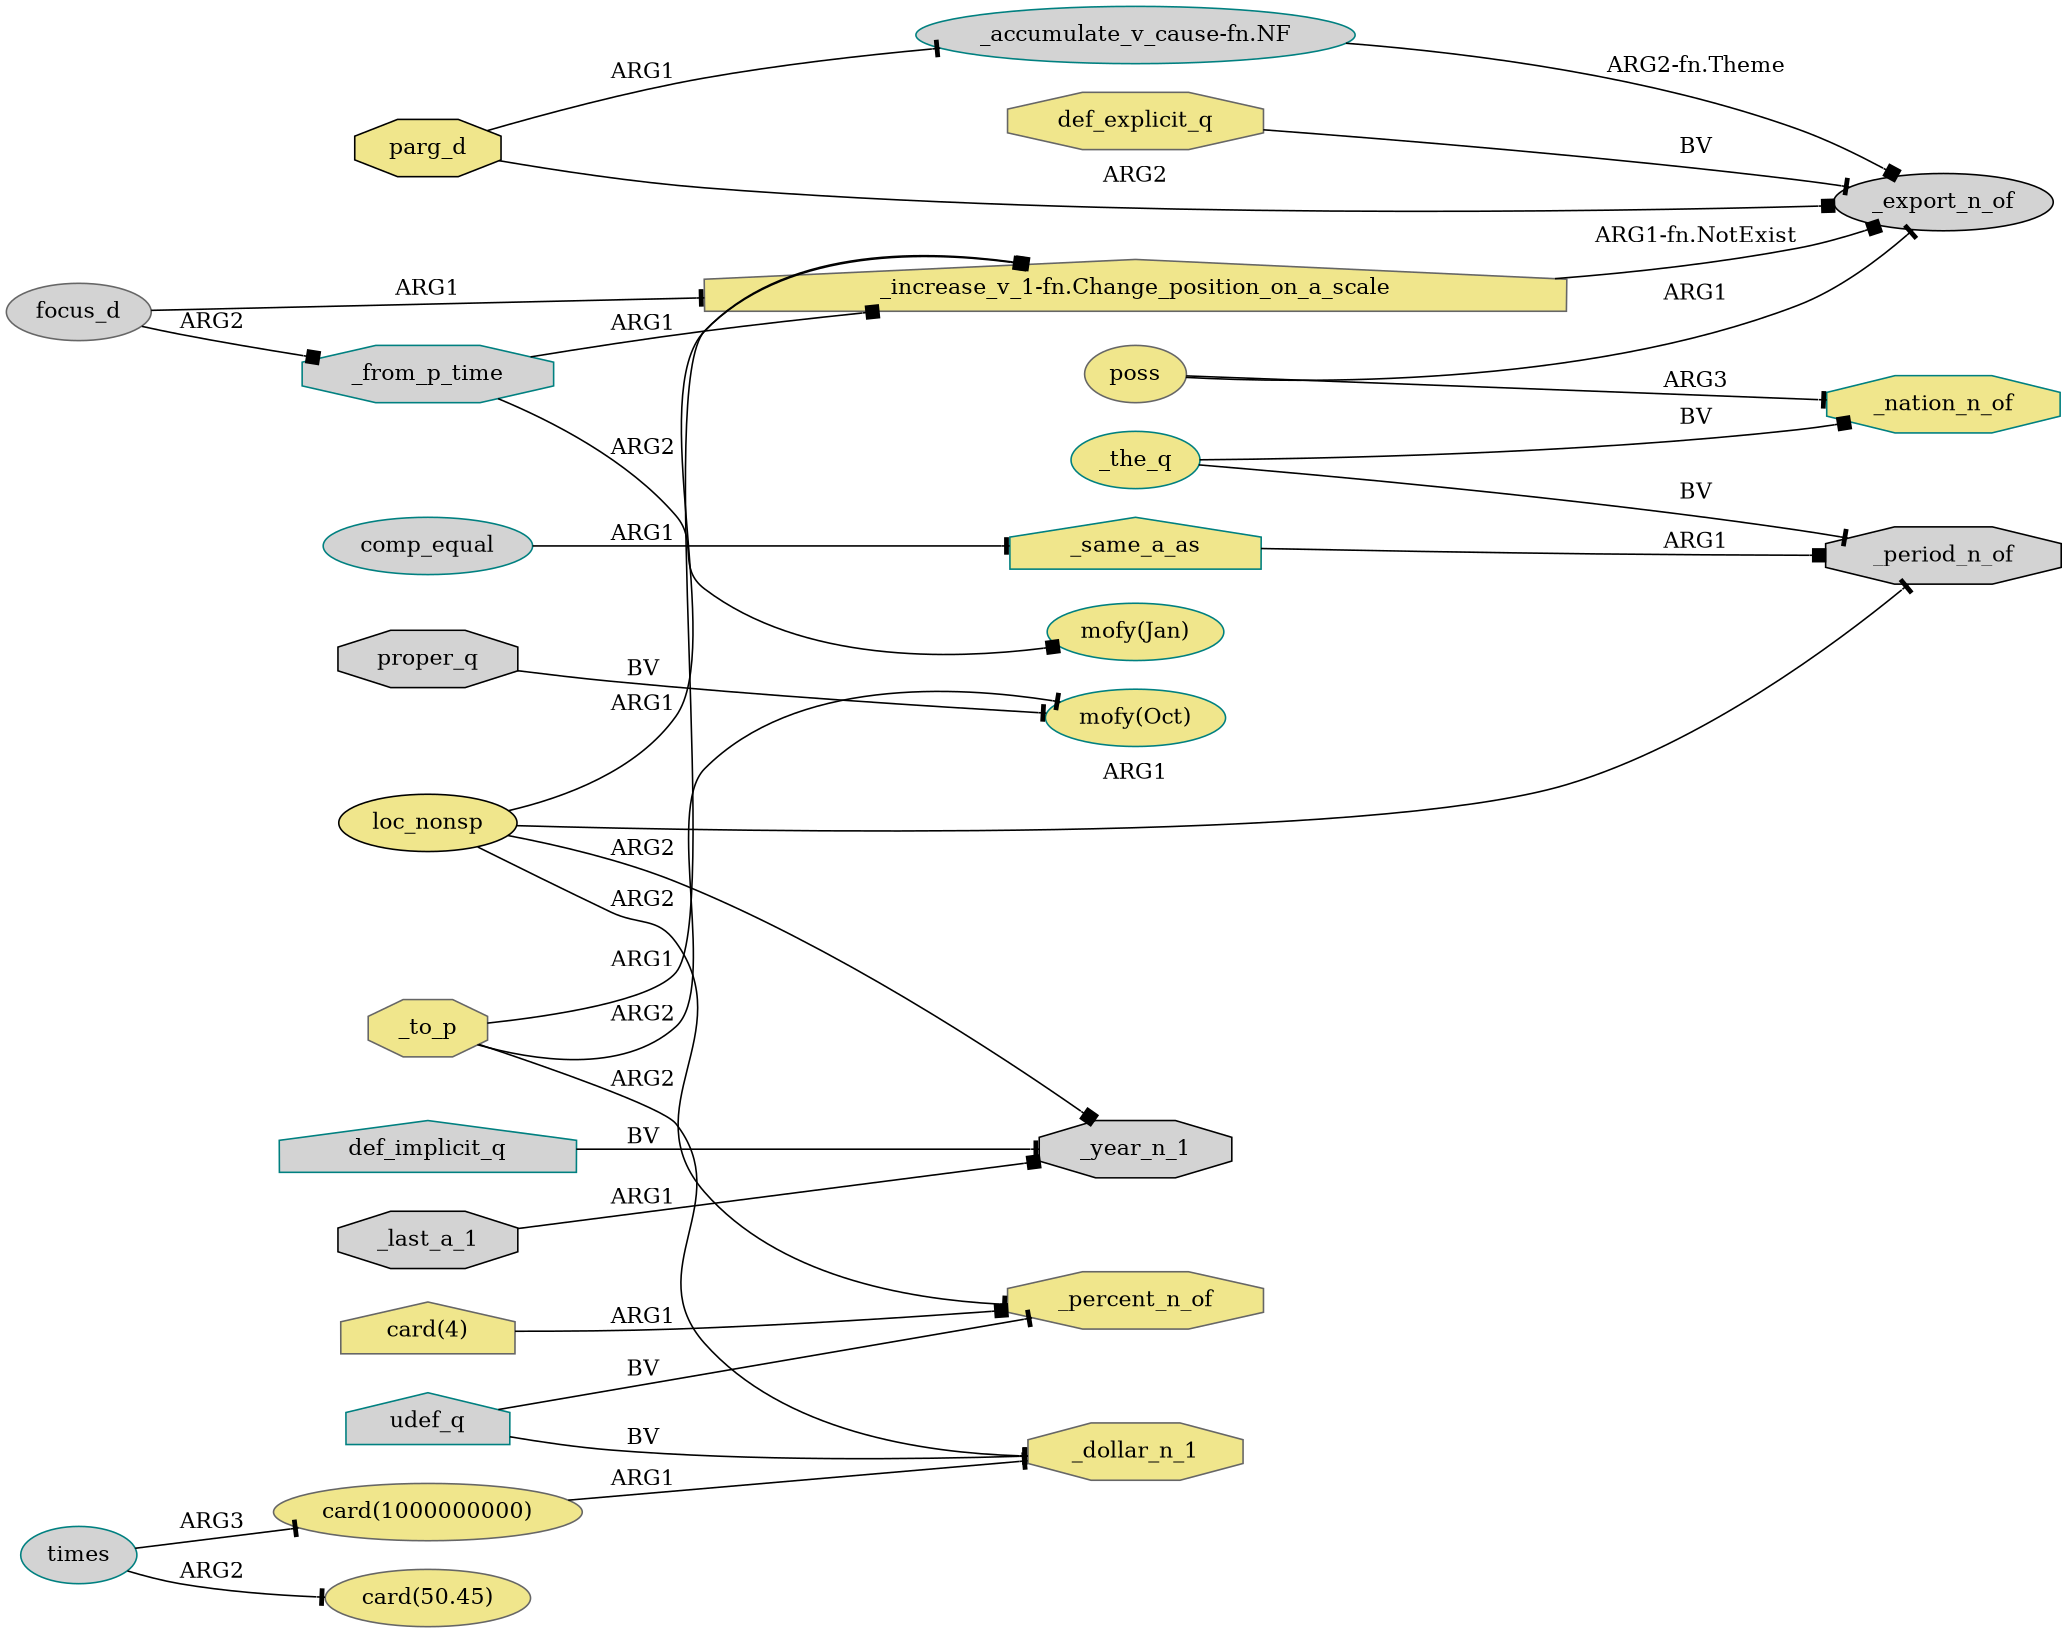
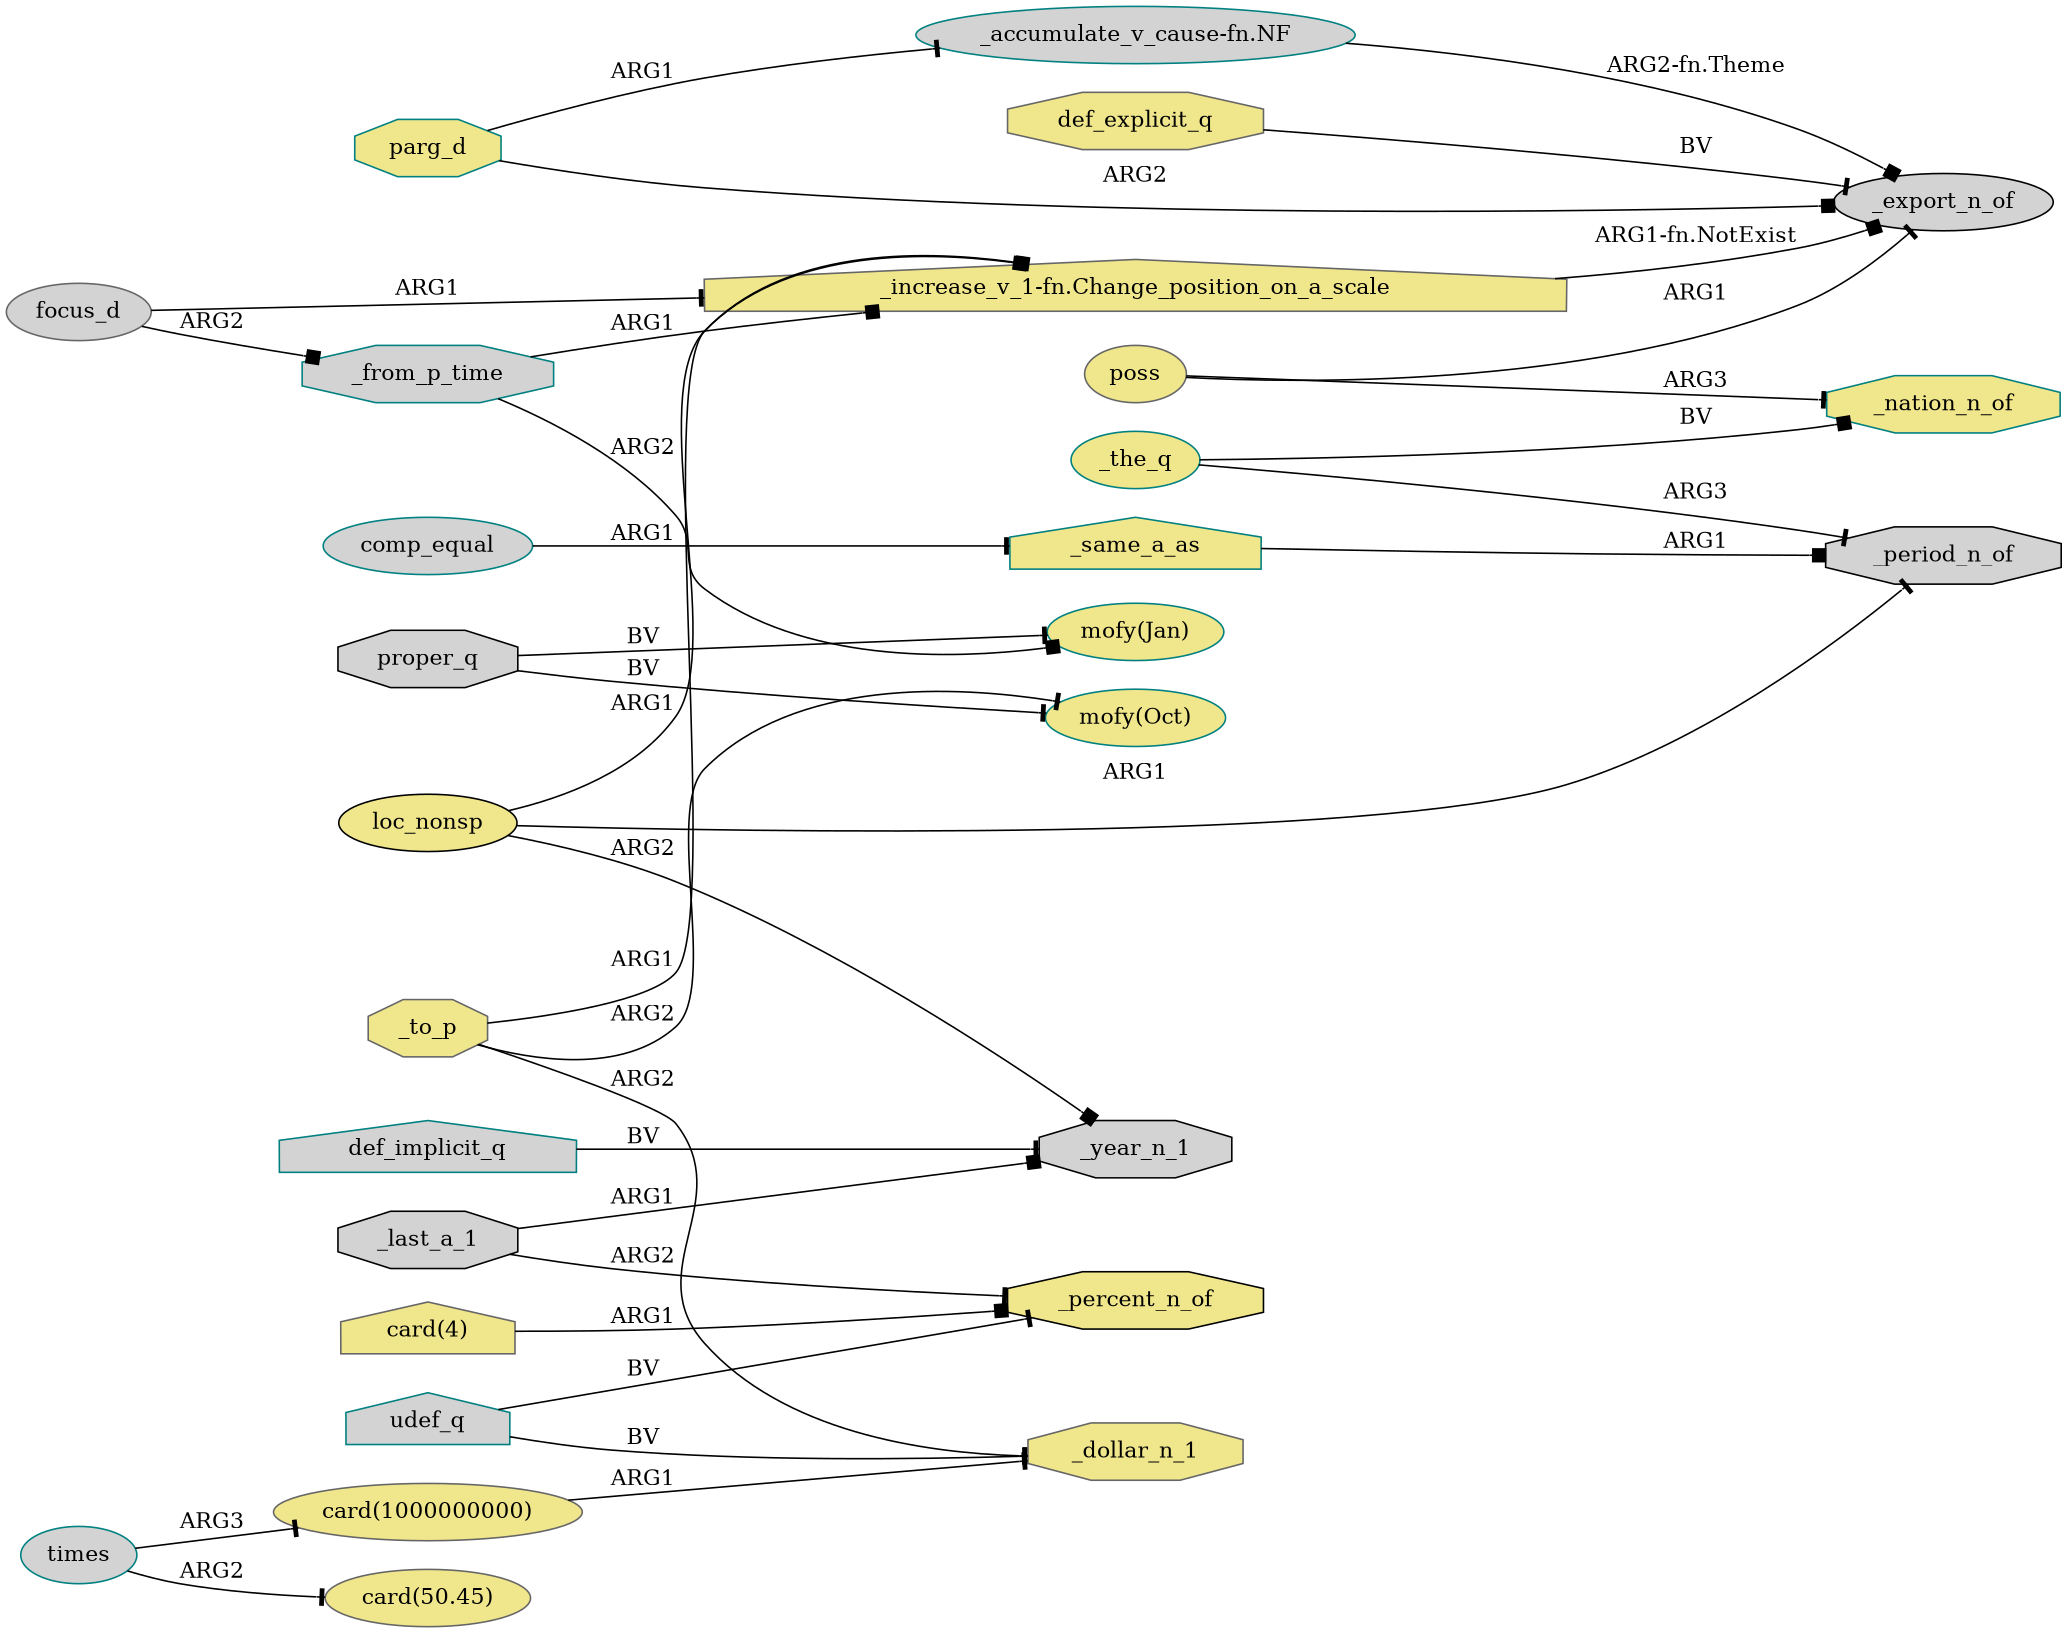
node "parg_d": color black -> teal
edge "_the_q" -> "_period_n_of": label "BV" -> "ARG3"
edge "proper_q" -> "mofy(Jan)": added, label "BV"
edge "loc_nonsp" -> "_percent_n_of": now "_last_a_1" -> "_percent_n_of"
node "_percent_n_of": color gray40 -> black
